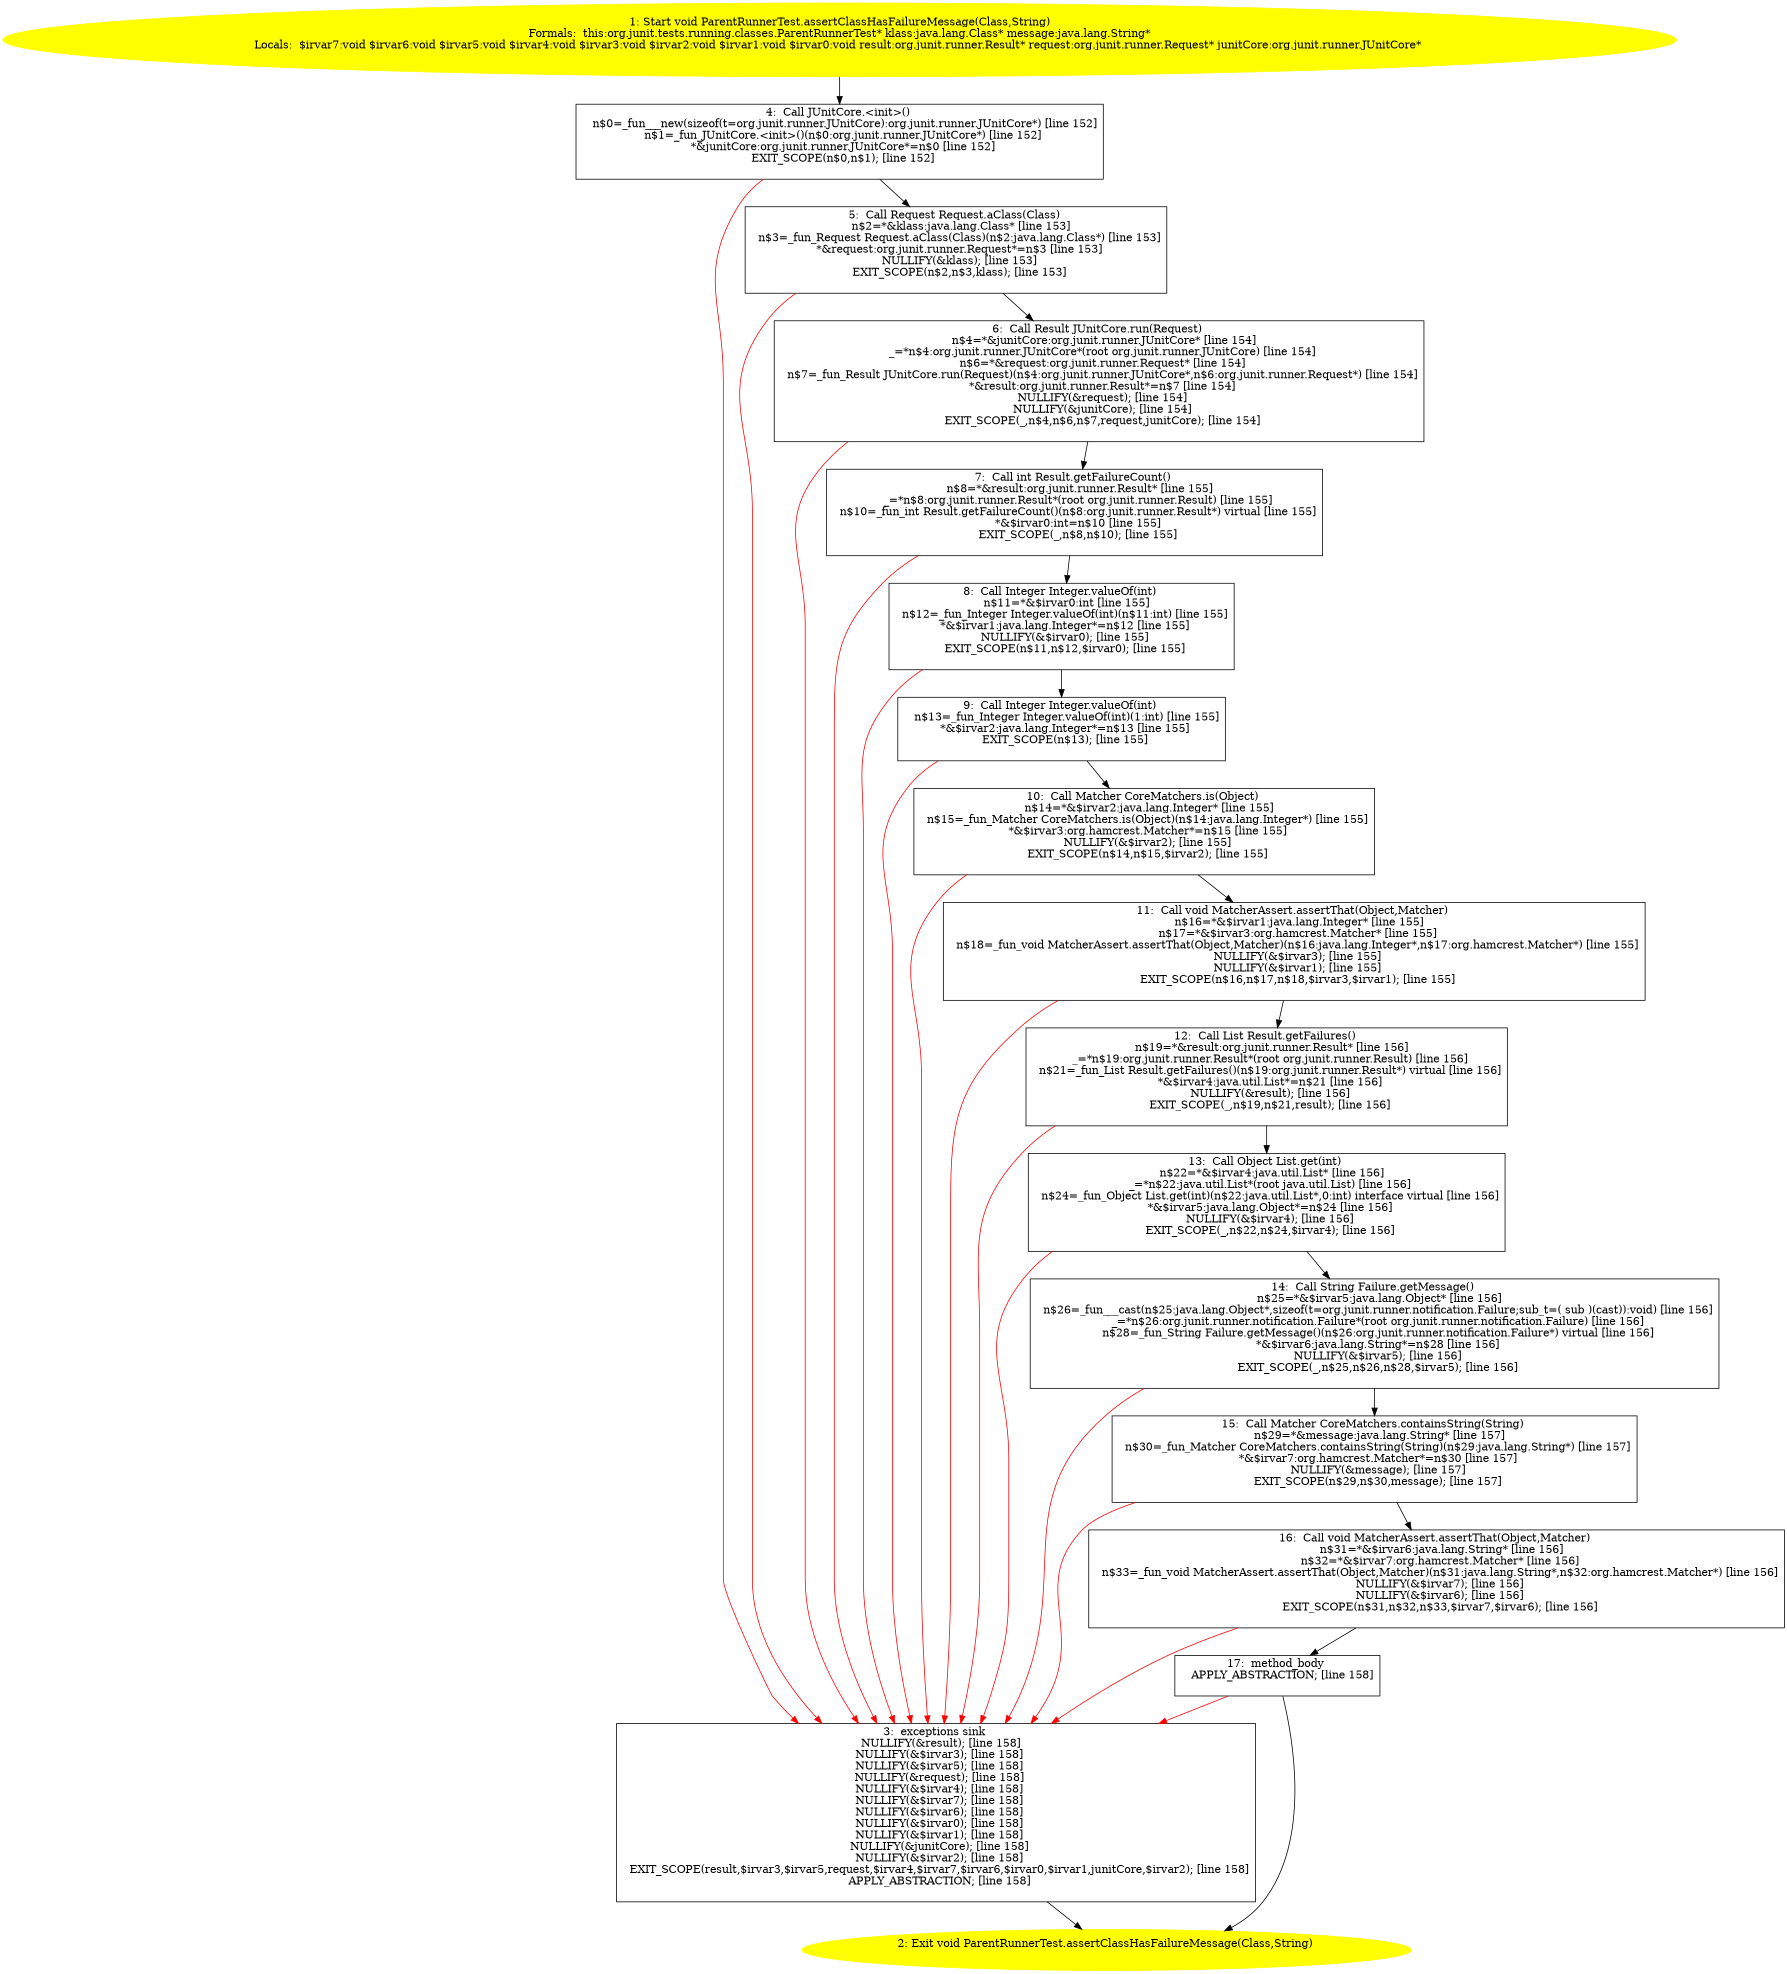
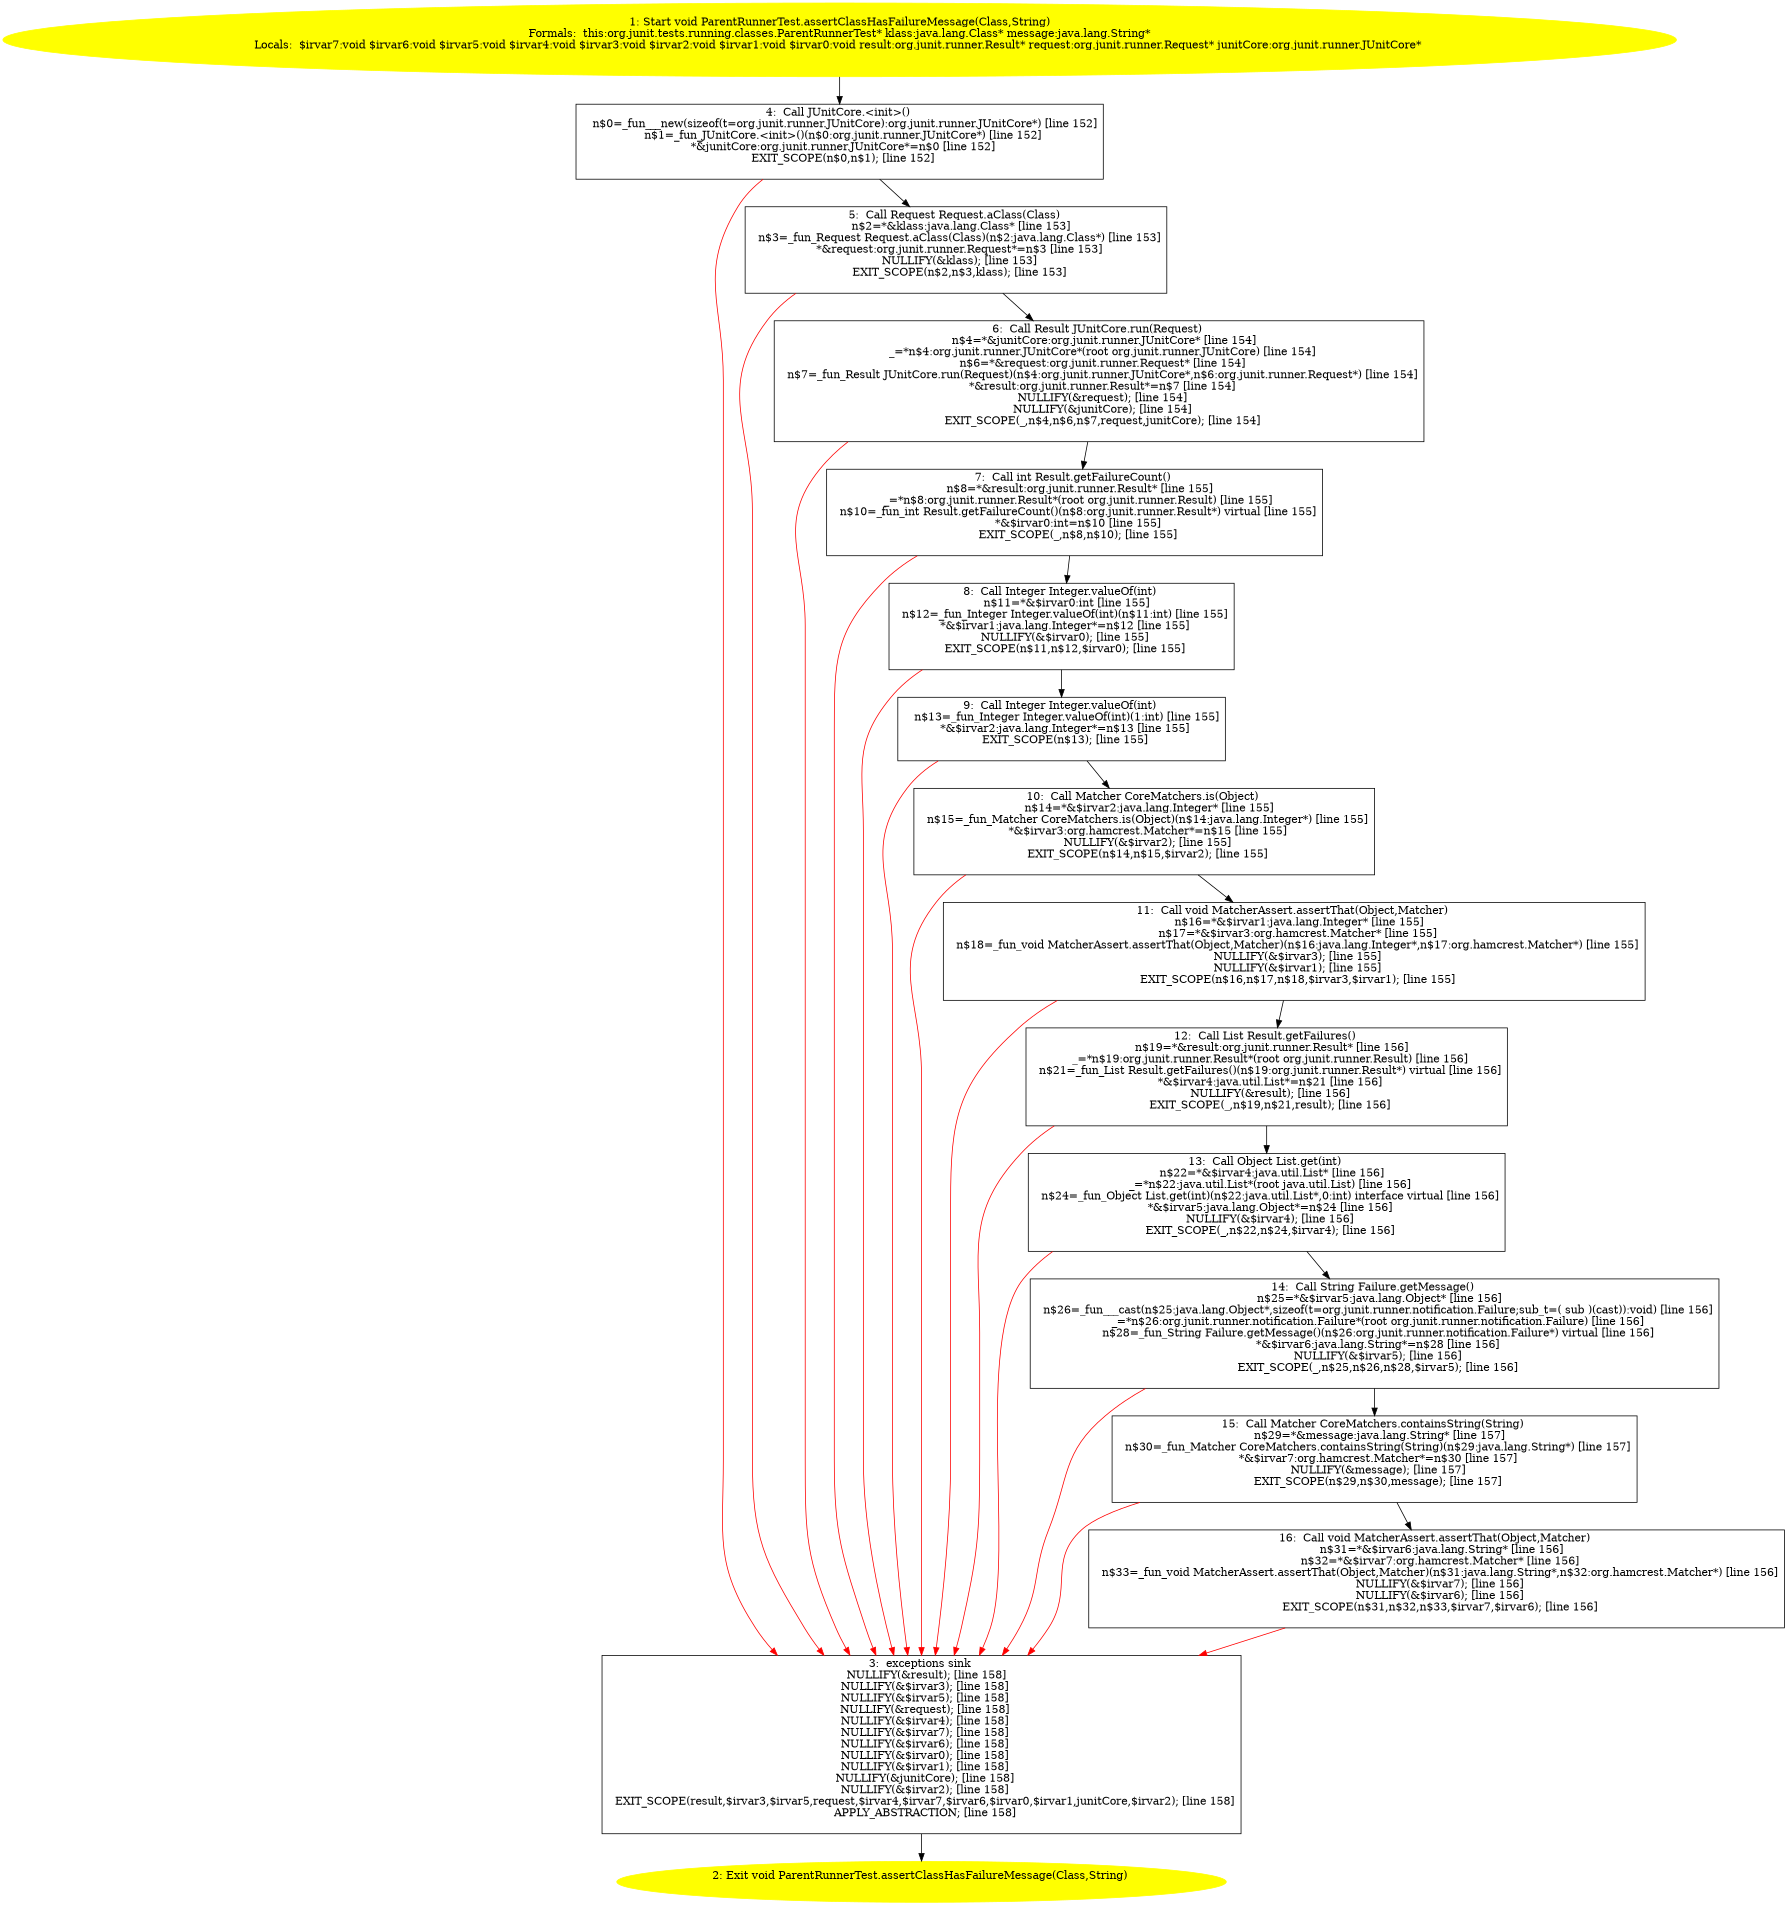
node "17:  method_body APPLY_ABSTRACTION; [line 158]": removed
